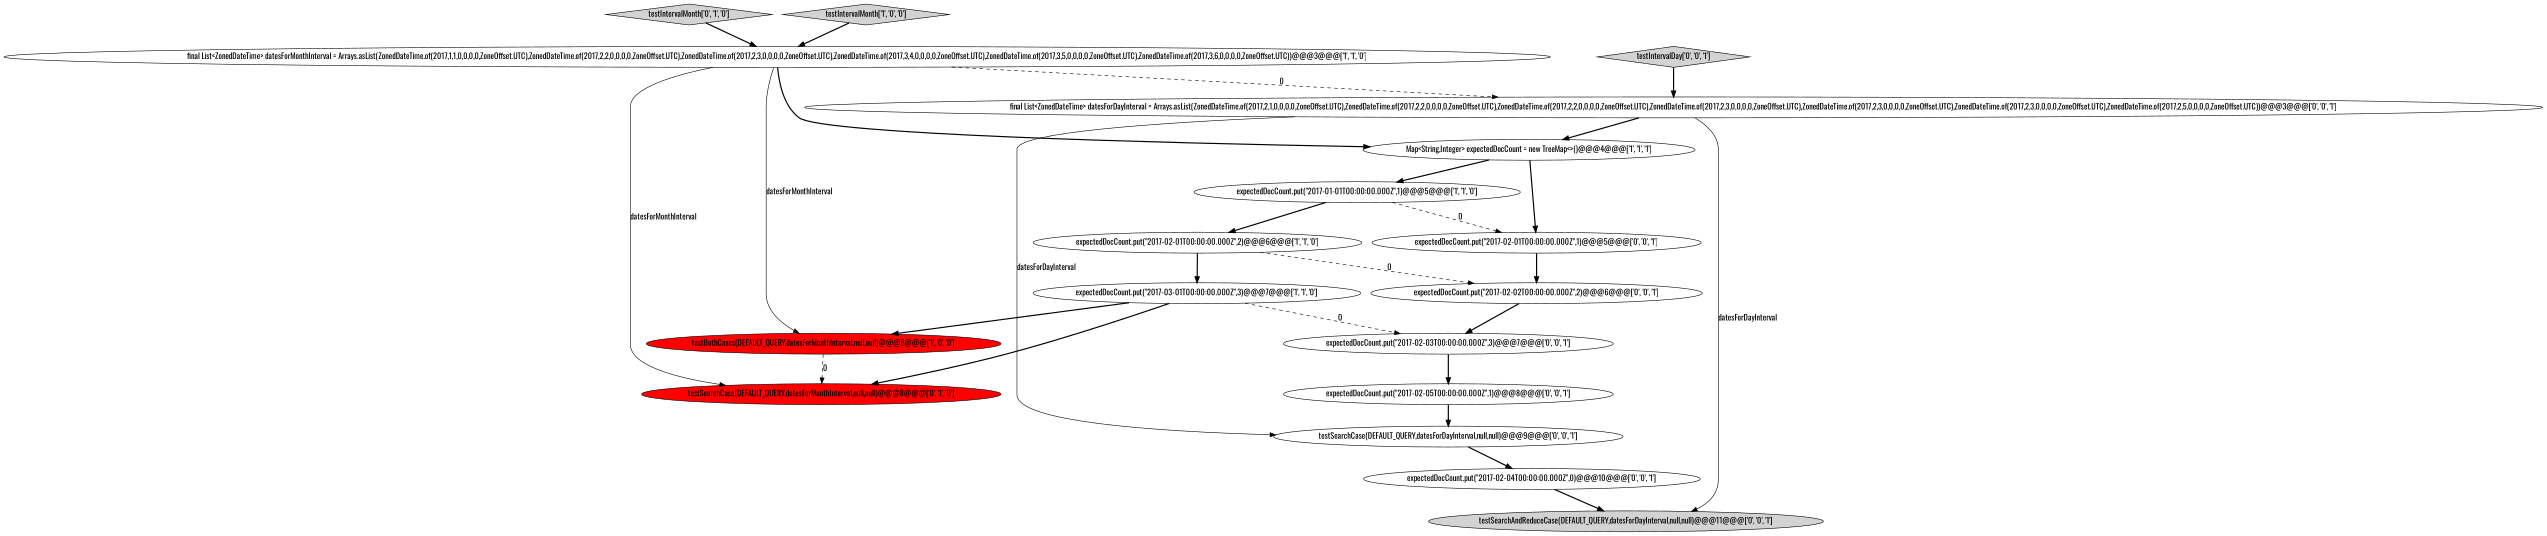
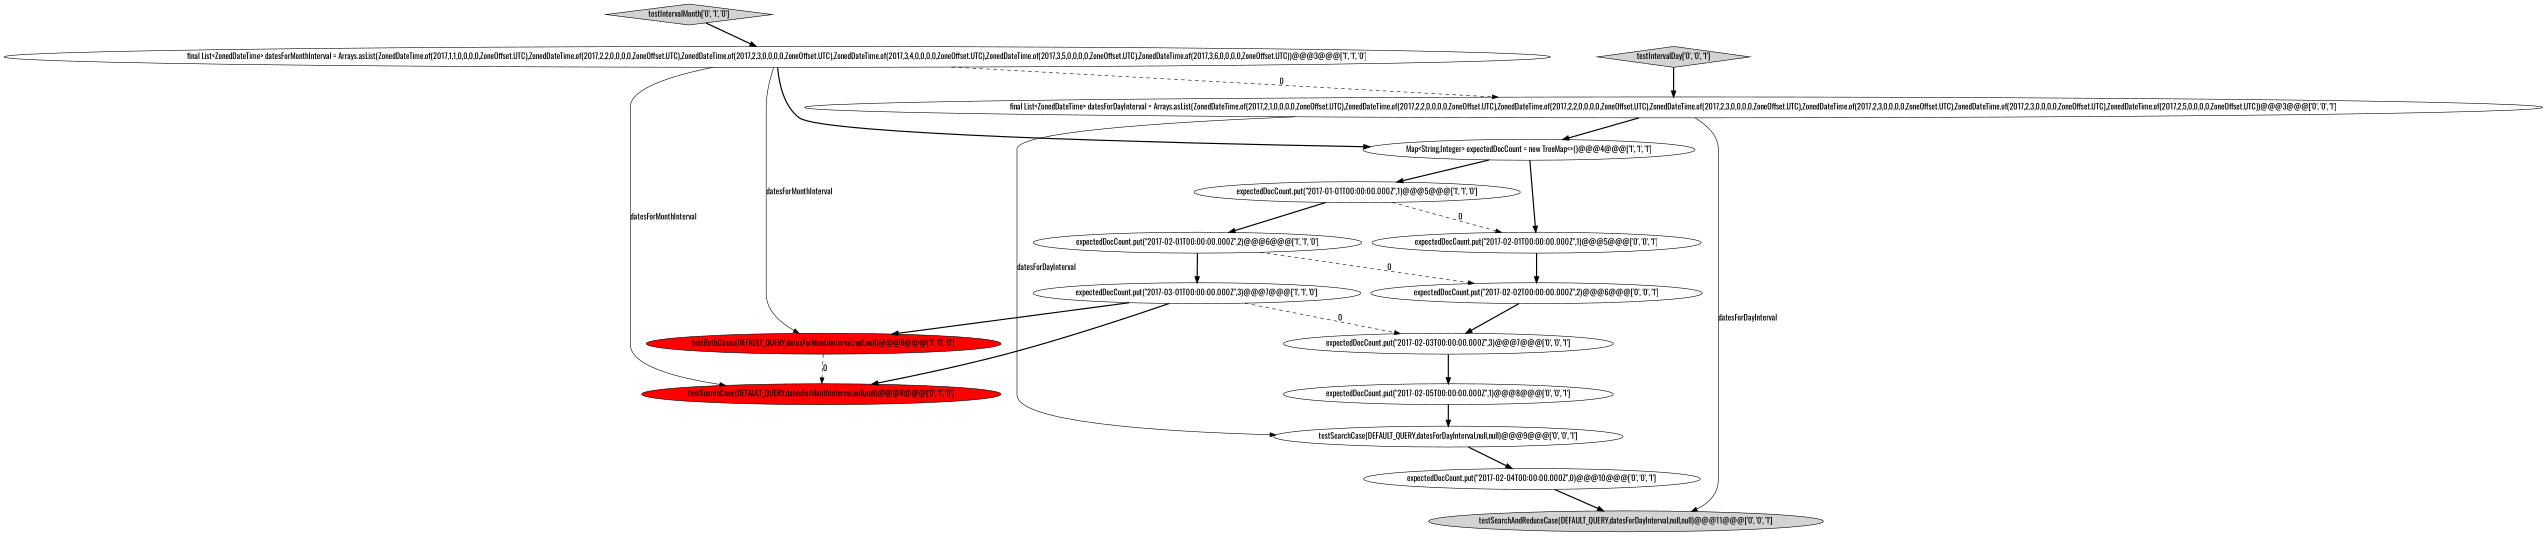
node "testIntervalMonth['1', '0', '0']": removed
